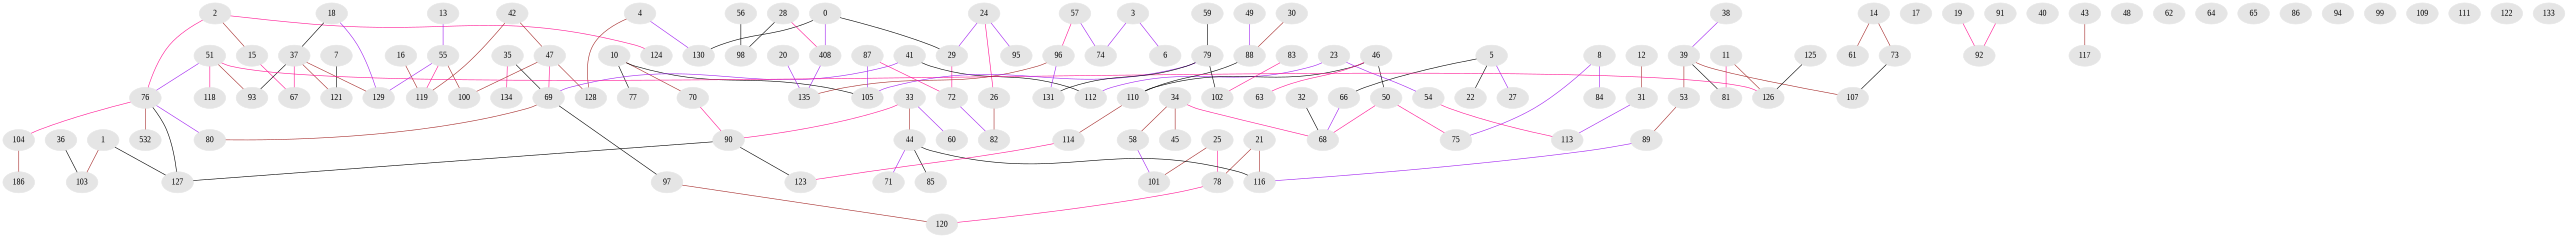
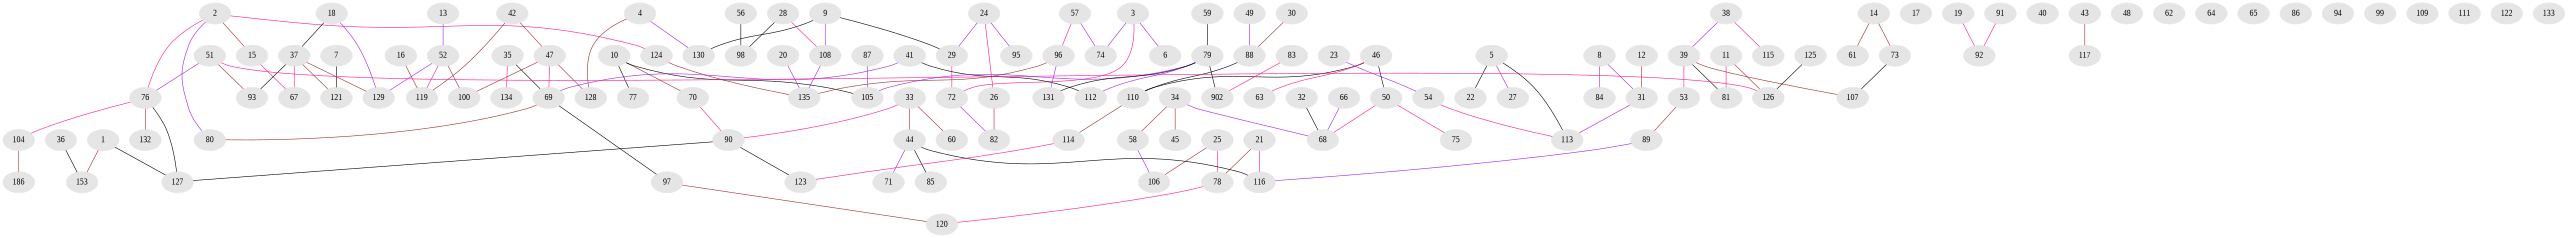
node "0": label "0" -> "9"
node "55": label "55" -> "52"
node "408": label "408" -> "108"
node "115": added
edge "5" -- "66": now "5" -- "113"
edge "87" -- "72": now "3" -- "72"
edge "39" -- "53": color brown -> deeppink
edge "23" -- "112": now "79" -- "112"
edge "124" -- "135": added
node "118": removed
node "102": label "102" -> "902"
edge "8" -- "75": now "8" -- "31"
edge "76" -- "80": now "2" -- "80"
edge "33" -- "60": color purple -> brown
edge "34" -- "68": color deeppink -> purple
node "532": label "532" -> "132"
edge "21" -- "116": color brown -> deeppink
node "103": label "103" -> "153"
node "101": label "101" -> "106"
